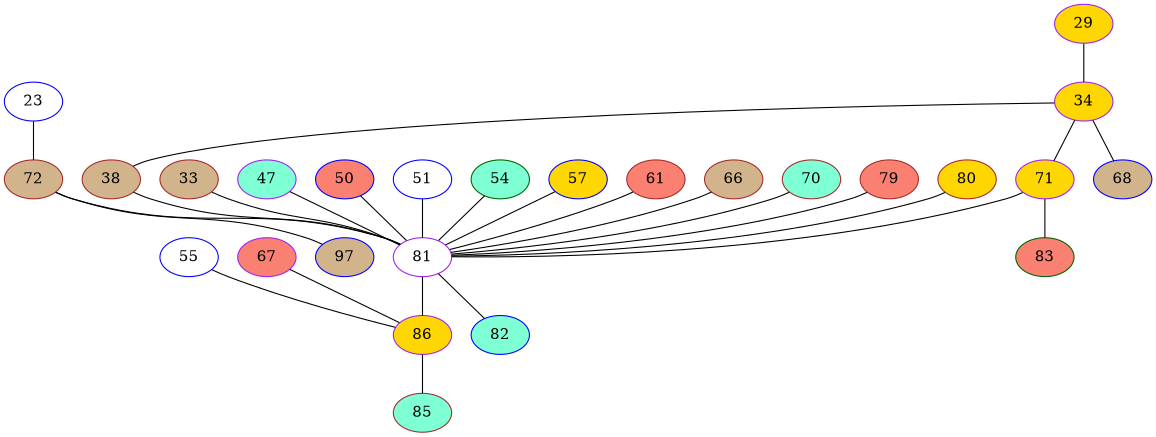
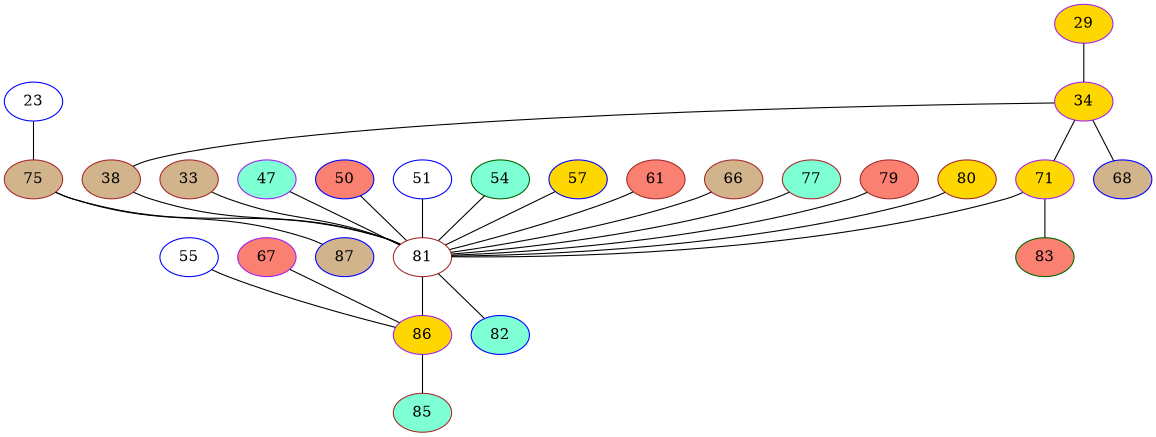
node "72": label "72" -> "75"
node "70": label "70" -> "77"
node "97": label "97" -> "87"
node "81": color purple -> brown
